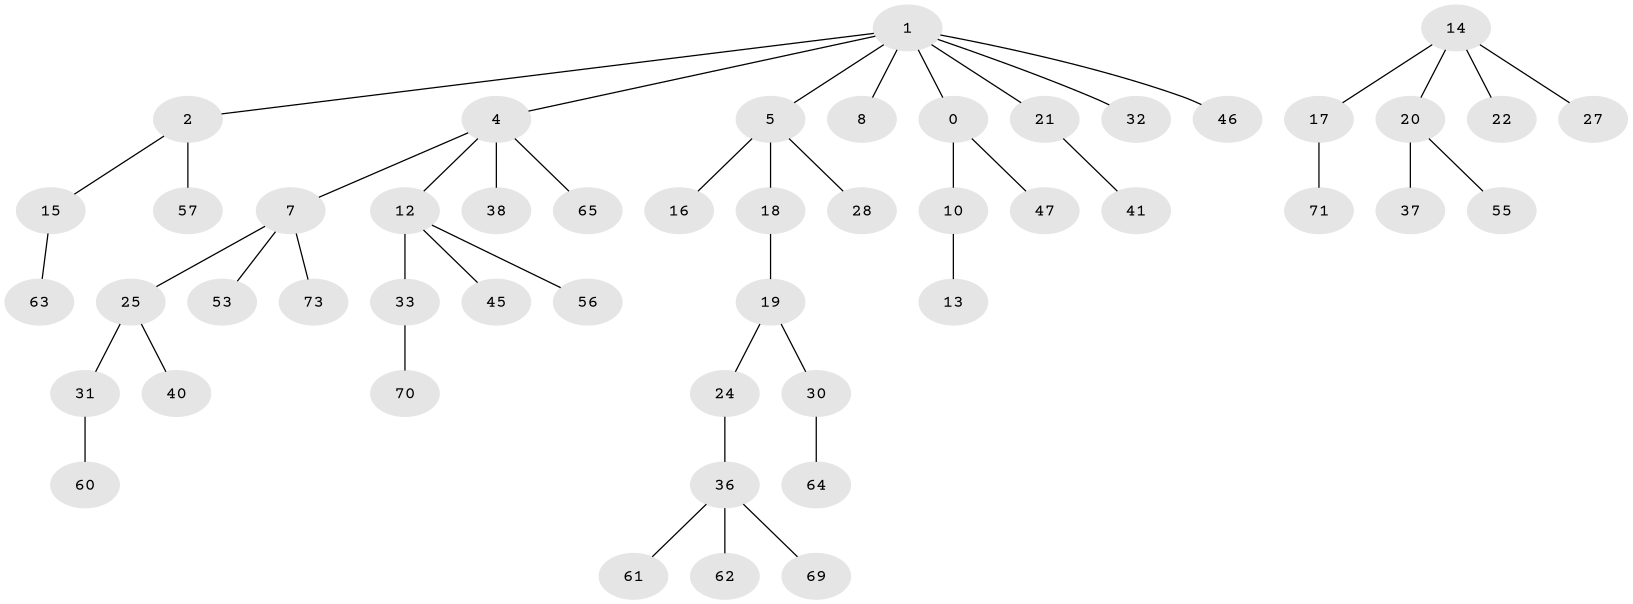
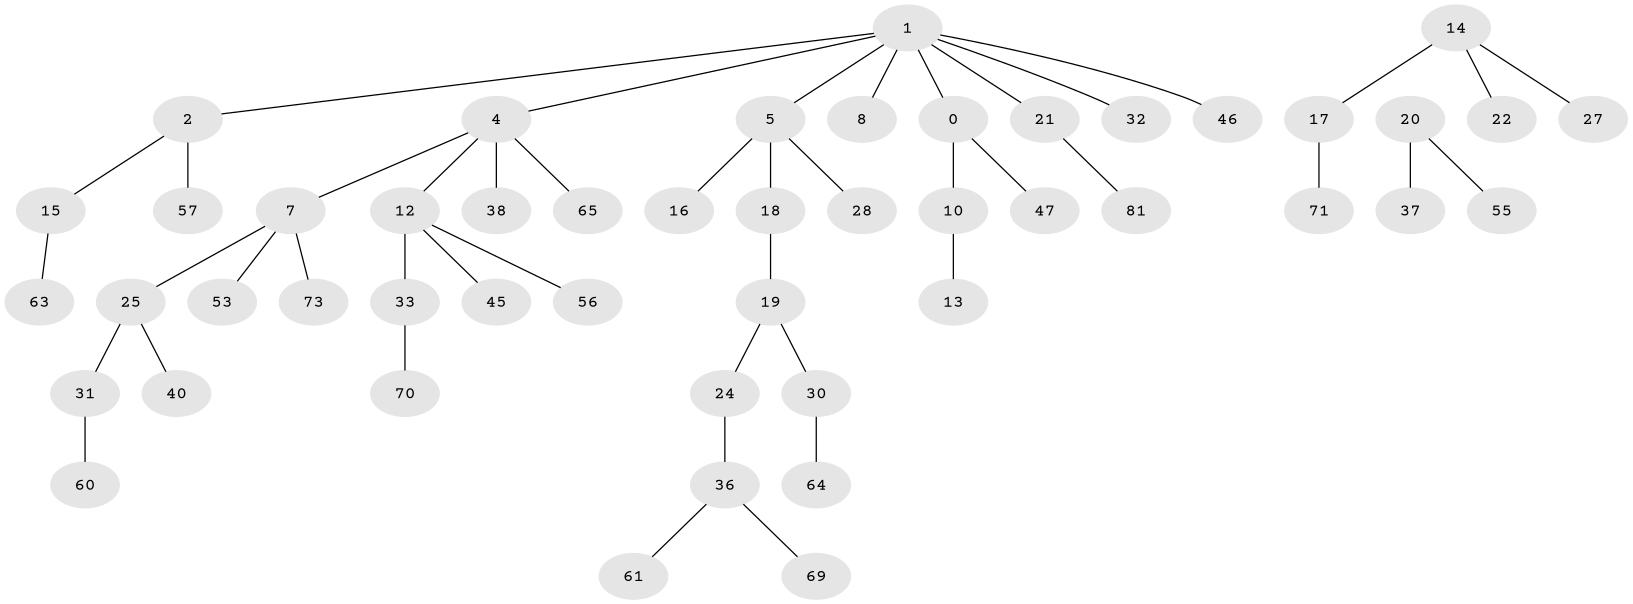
edge "14" -- "20": removed
node "41": label "41" -> "81"
node "62": removed
